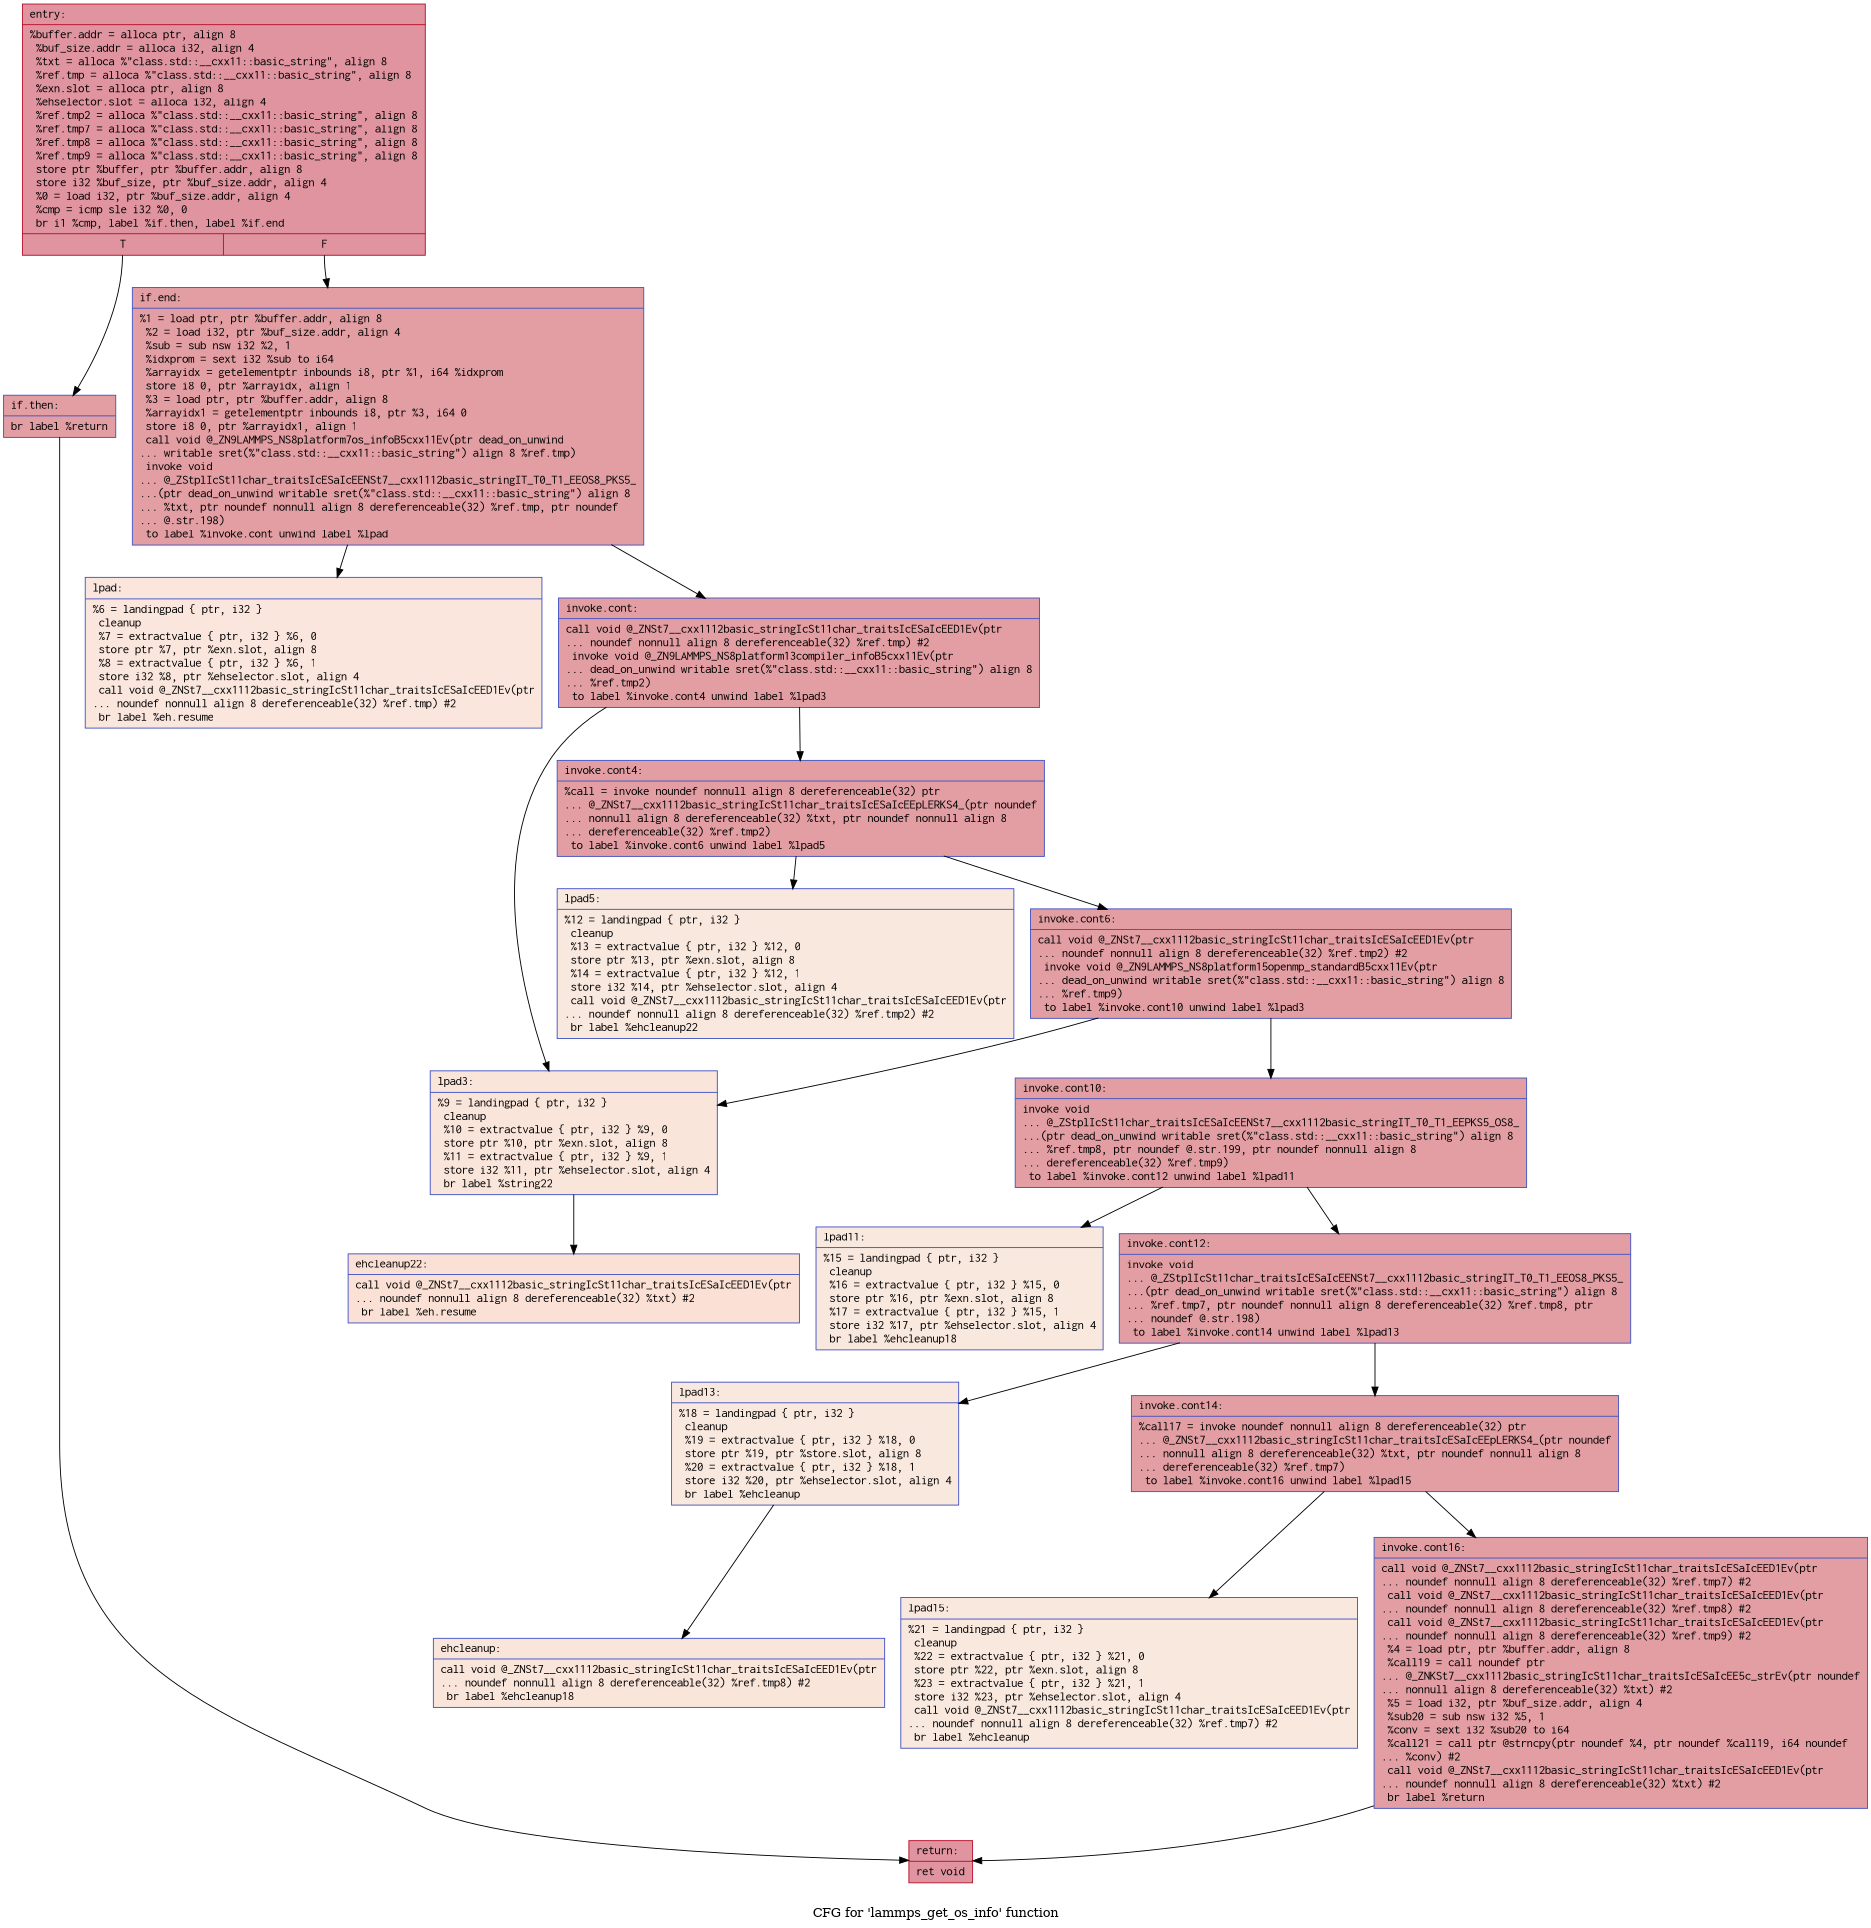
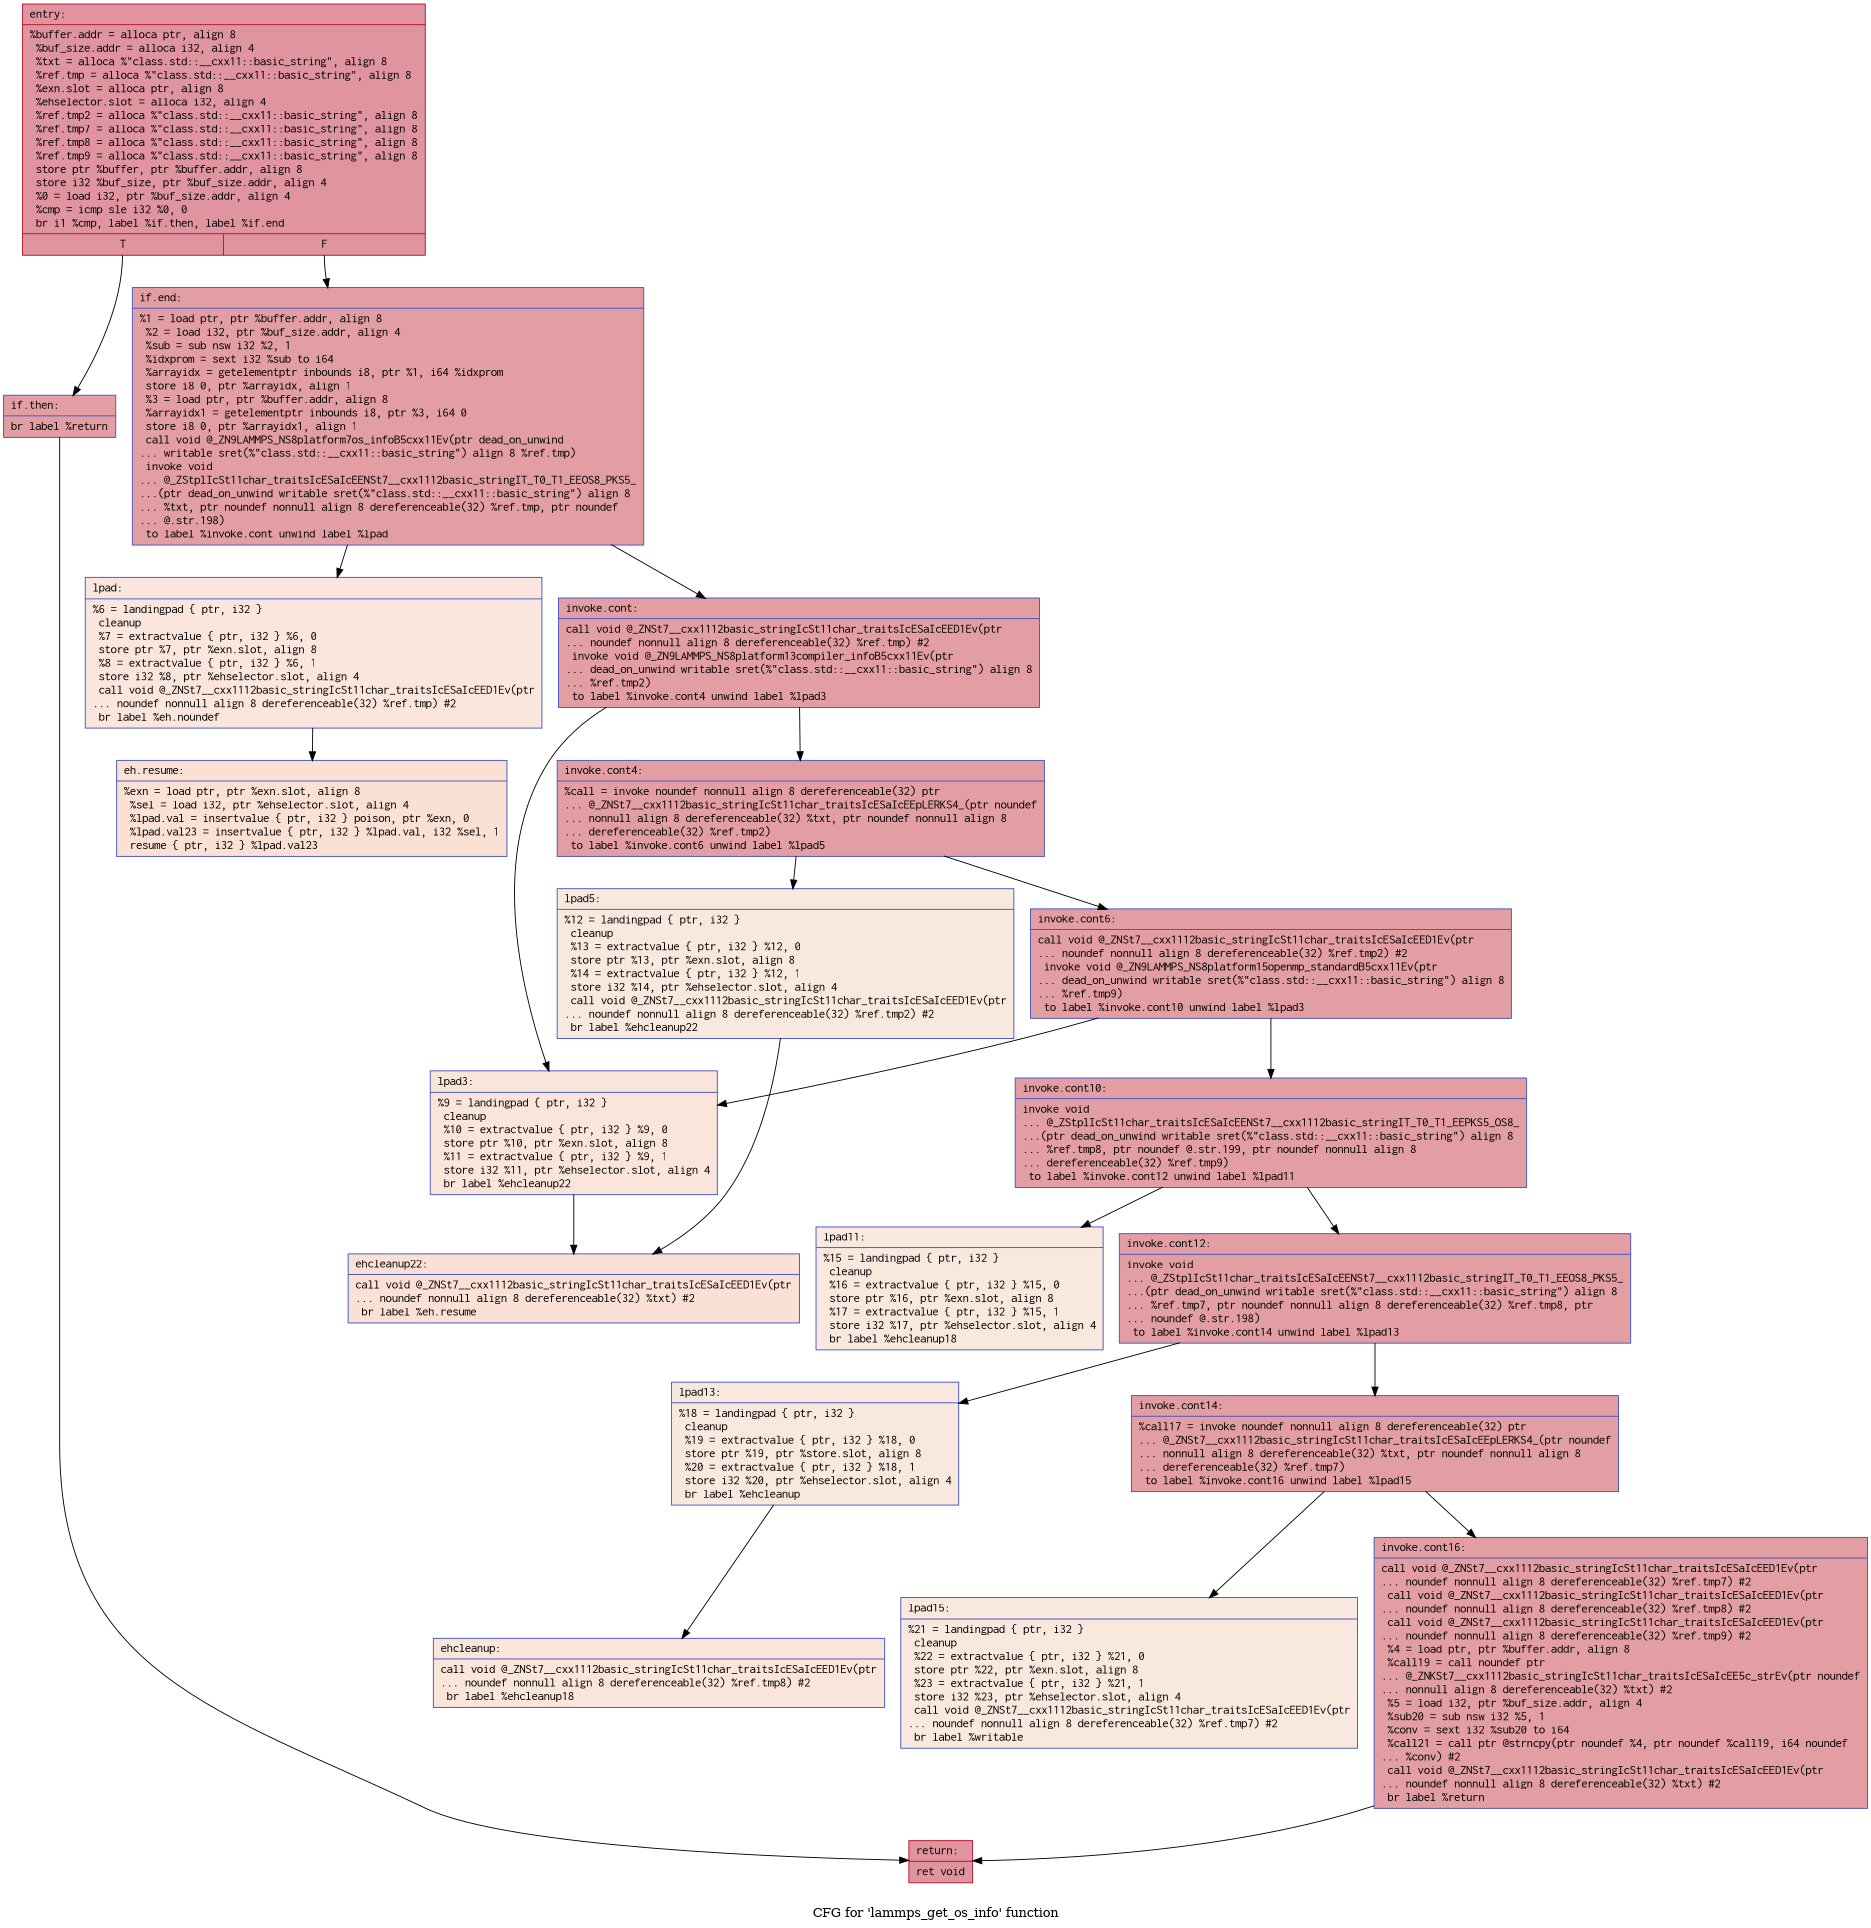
node "lpad:": text "br label %eh.resume" -> "br label %eh.noundef"
node "eh.resume:": added
edge "lpad5:" -> "ehcleanup22:": added
node "lpad3:": text "br label %string22" -> "br label %ehcleanup22"
node "lpad15:": text "br label %ehcleanup" -> "br label %writable"
